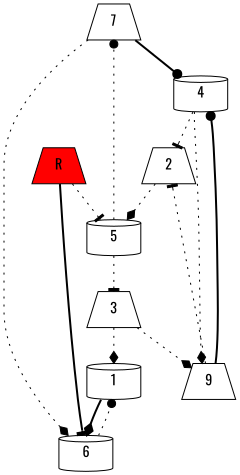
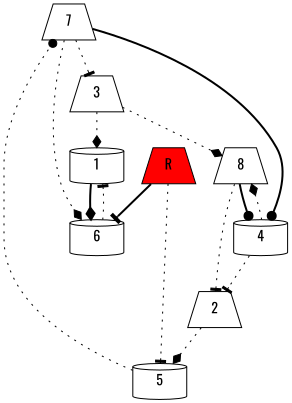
edge "5" -> "3": now "7" -> "3"
node "9": label "9" -> "8"
edge "6" -> "1": arrowhead dot -> tee
